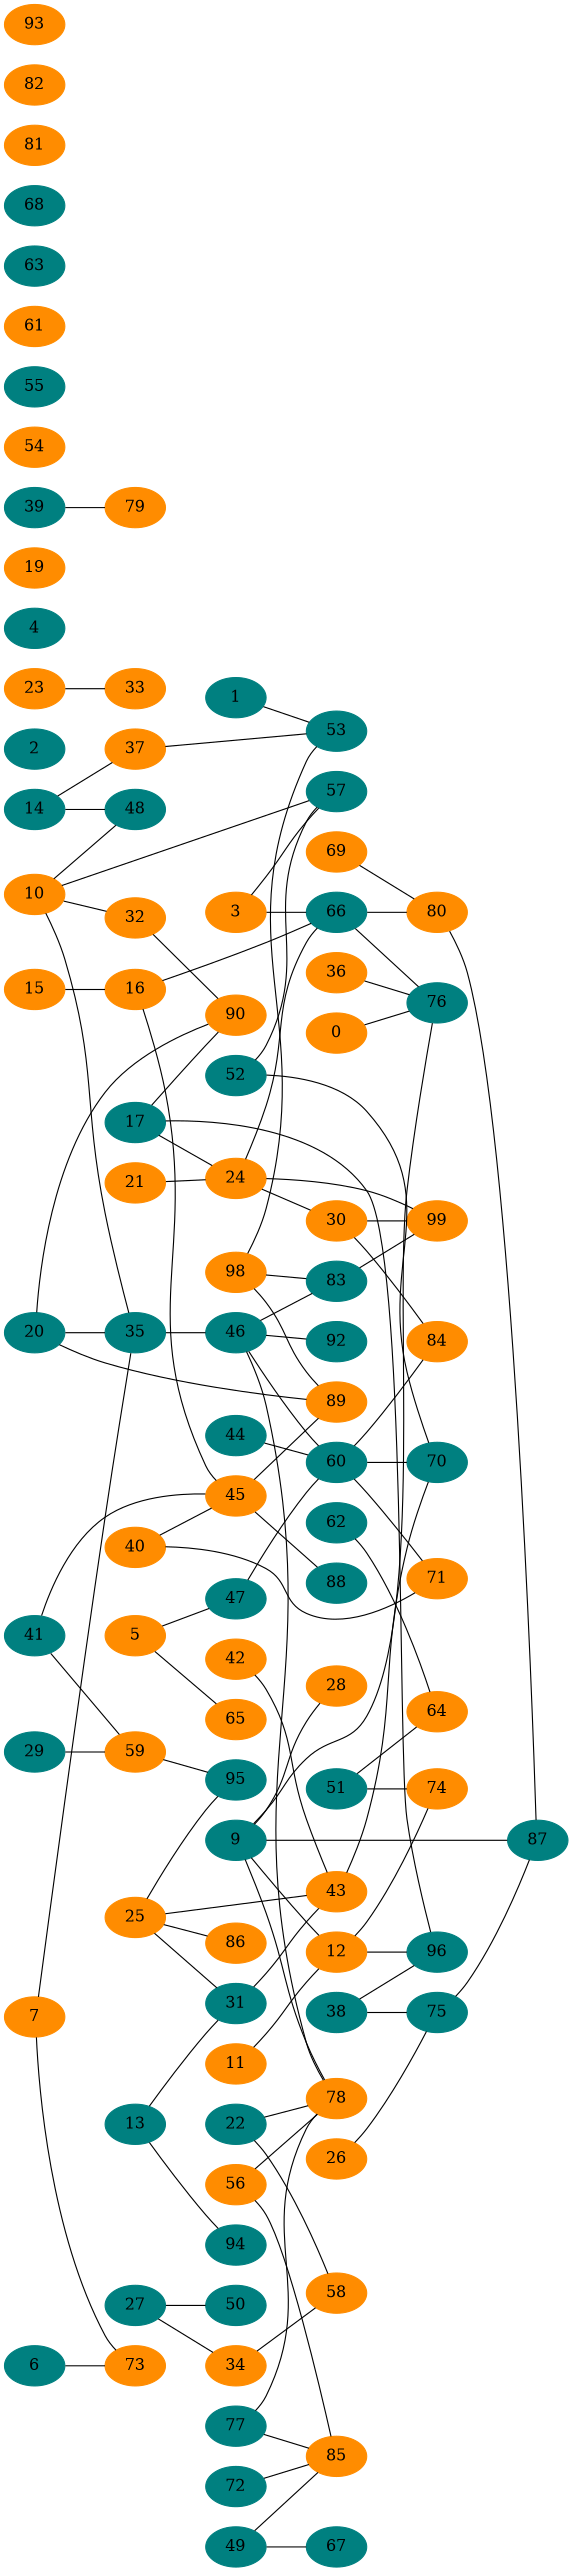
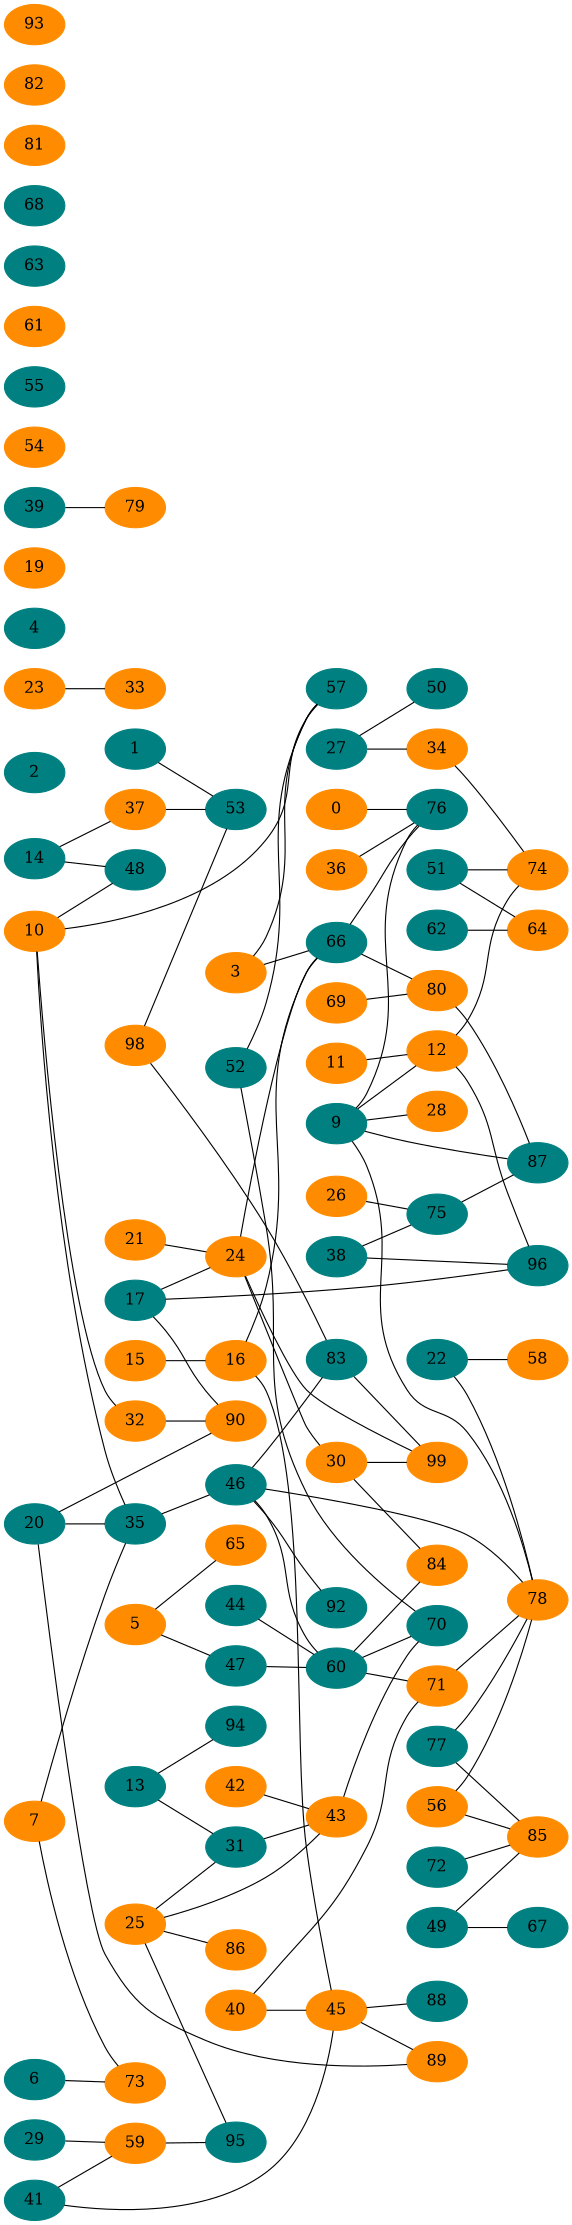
edge "98" -- "89": removed
edge "78" -- "71": added
edge "58" -- "34": now "74" -- "34"
